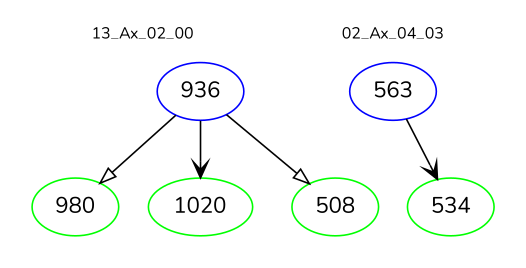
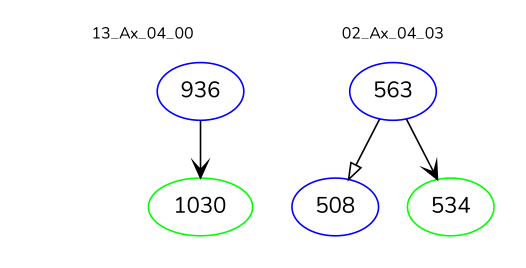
cluster "13_Ax_02_00": label "13_Ax_02_00" -> "13_Ax_04_00"
edge "936" -> "508": now "563" -> "508"
node "980": removed
node "1020": label "1020" -> "1030"
node "508": color green -> blue
